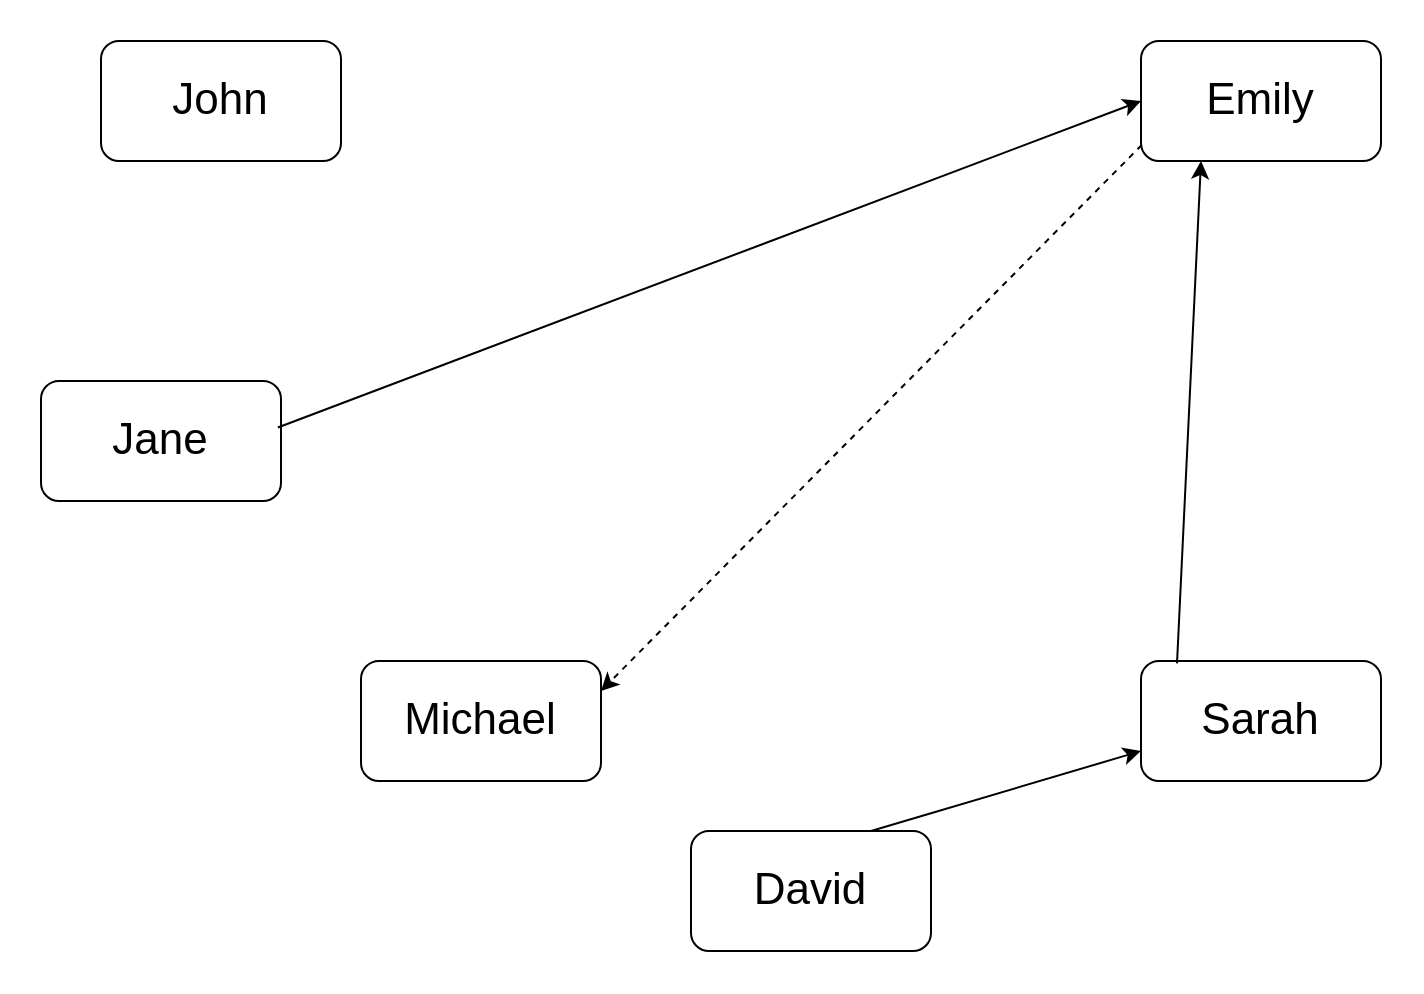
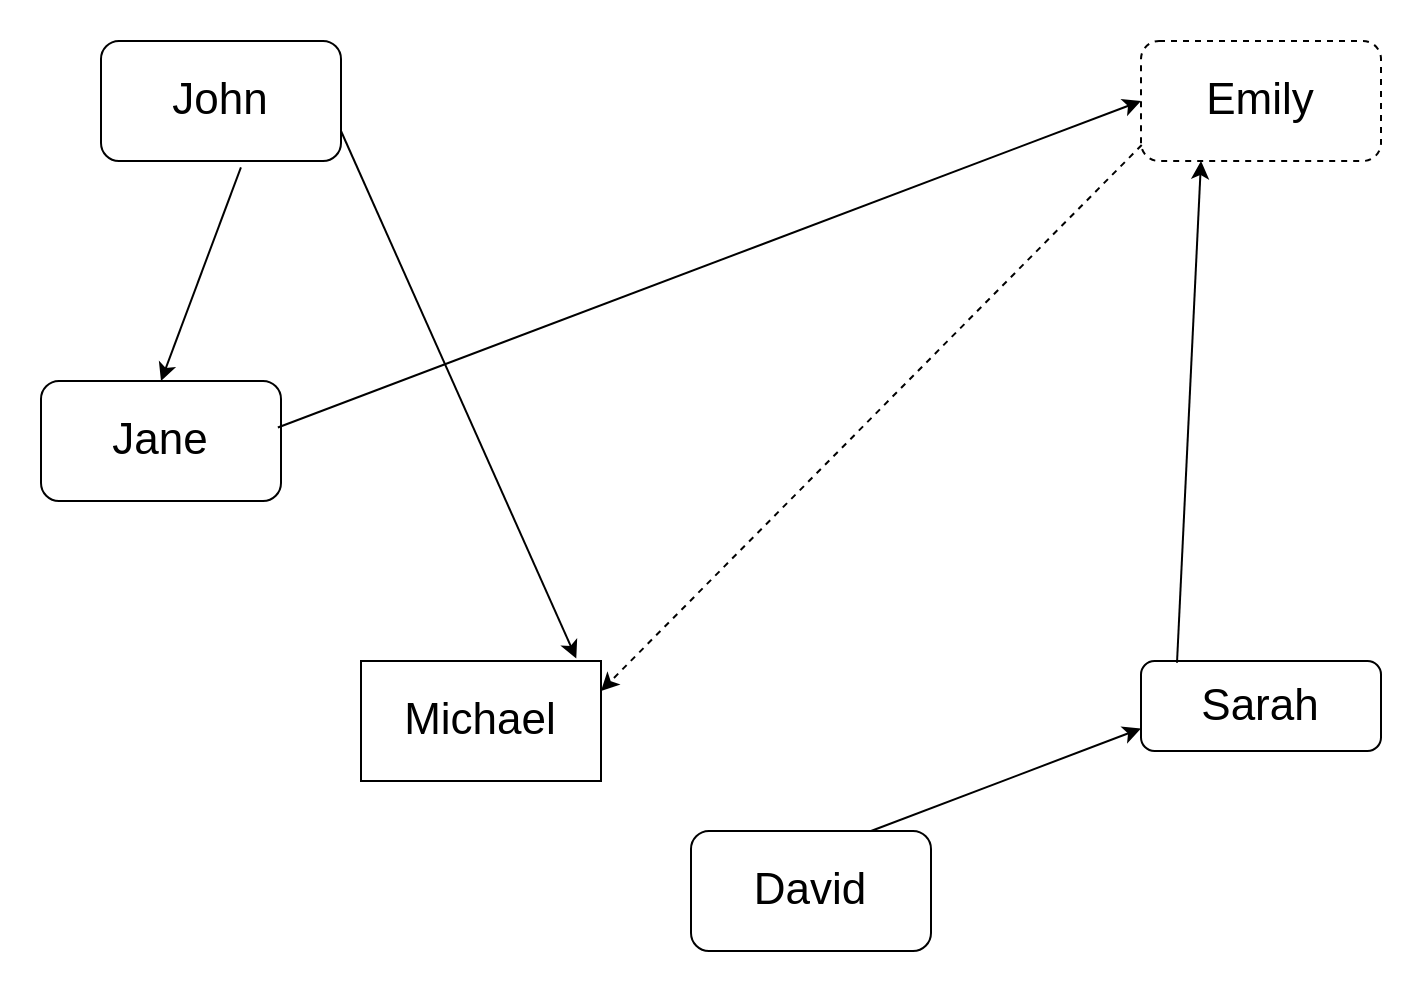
node "Emily": style solid -> dashed
edge "John" -> "Jane": added
edge "John" -> "Michael": added
node "Michael": shape rounded rectangle -> rectangle
node "Sarah": size 240x120 -> 240x90
